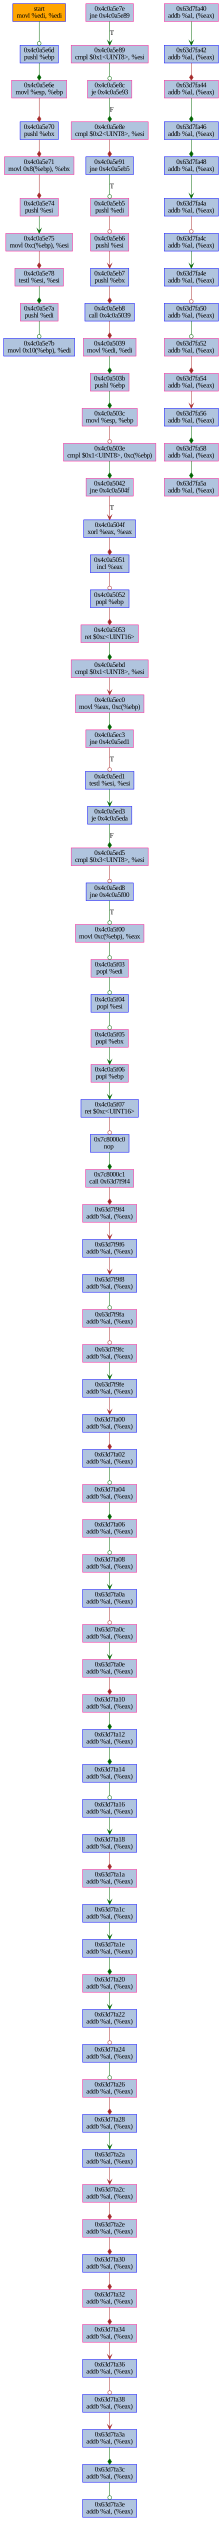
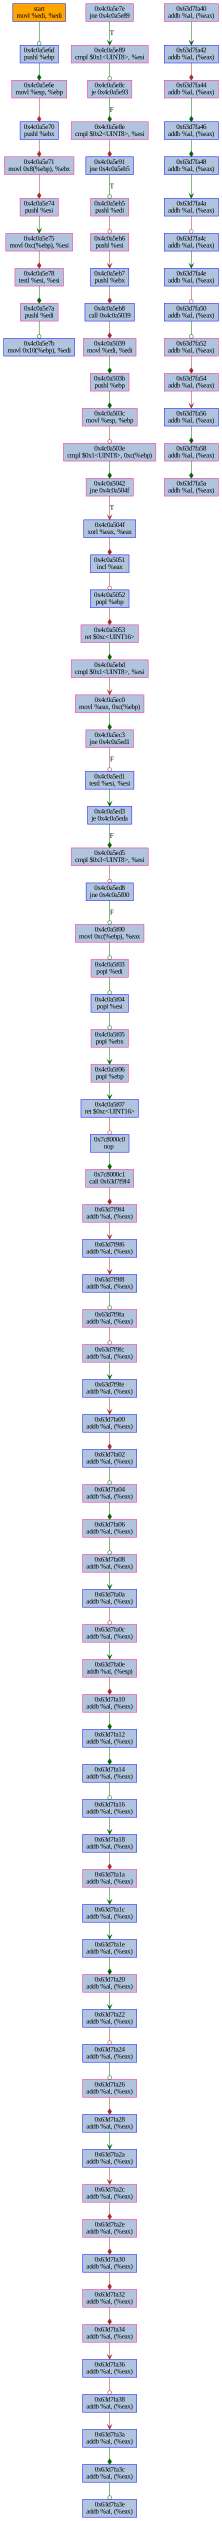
edge "0x4c0a5ec3 jne 0x4c0a5ed1" -> "0x4c0a5ed1 testl %esi, %esi": label "T" -> "F"
edge "0x4c0a5ed8 jne 0x4c0a5f00" -> "0x4c0a5f00 movl 0xc(%ebp), %eax": label "T" -> "F"
node "0x63d7fa0e addb %al, (%eax)": label "0x63d7fa0e addb %al, (%eax)" -> "0x63d7fa0e addb %al, (%esp)"
